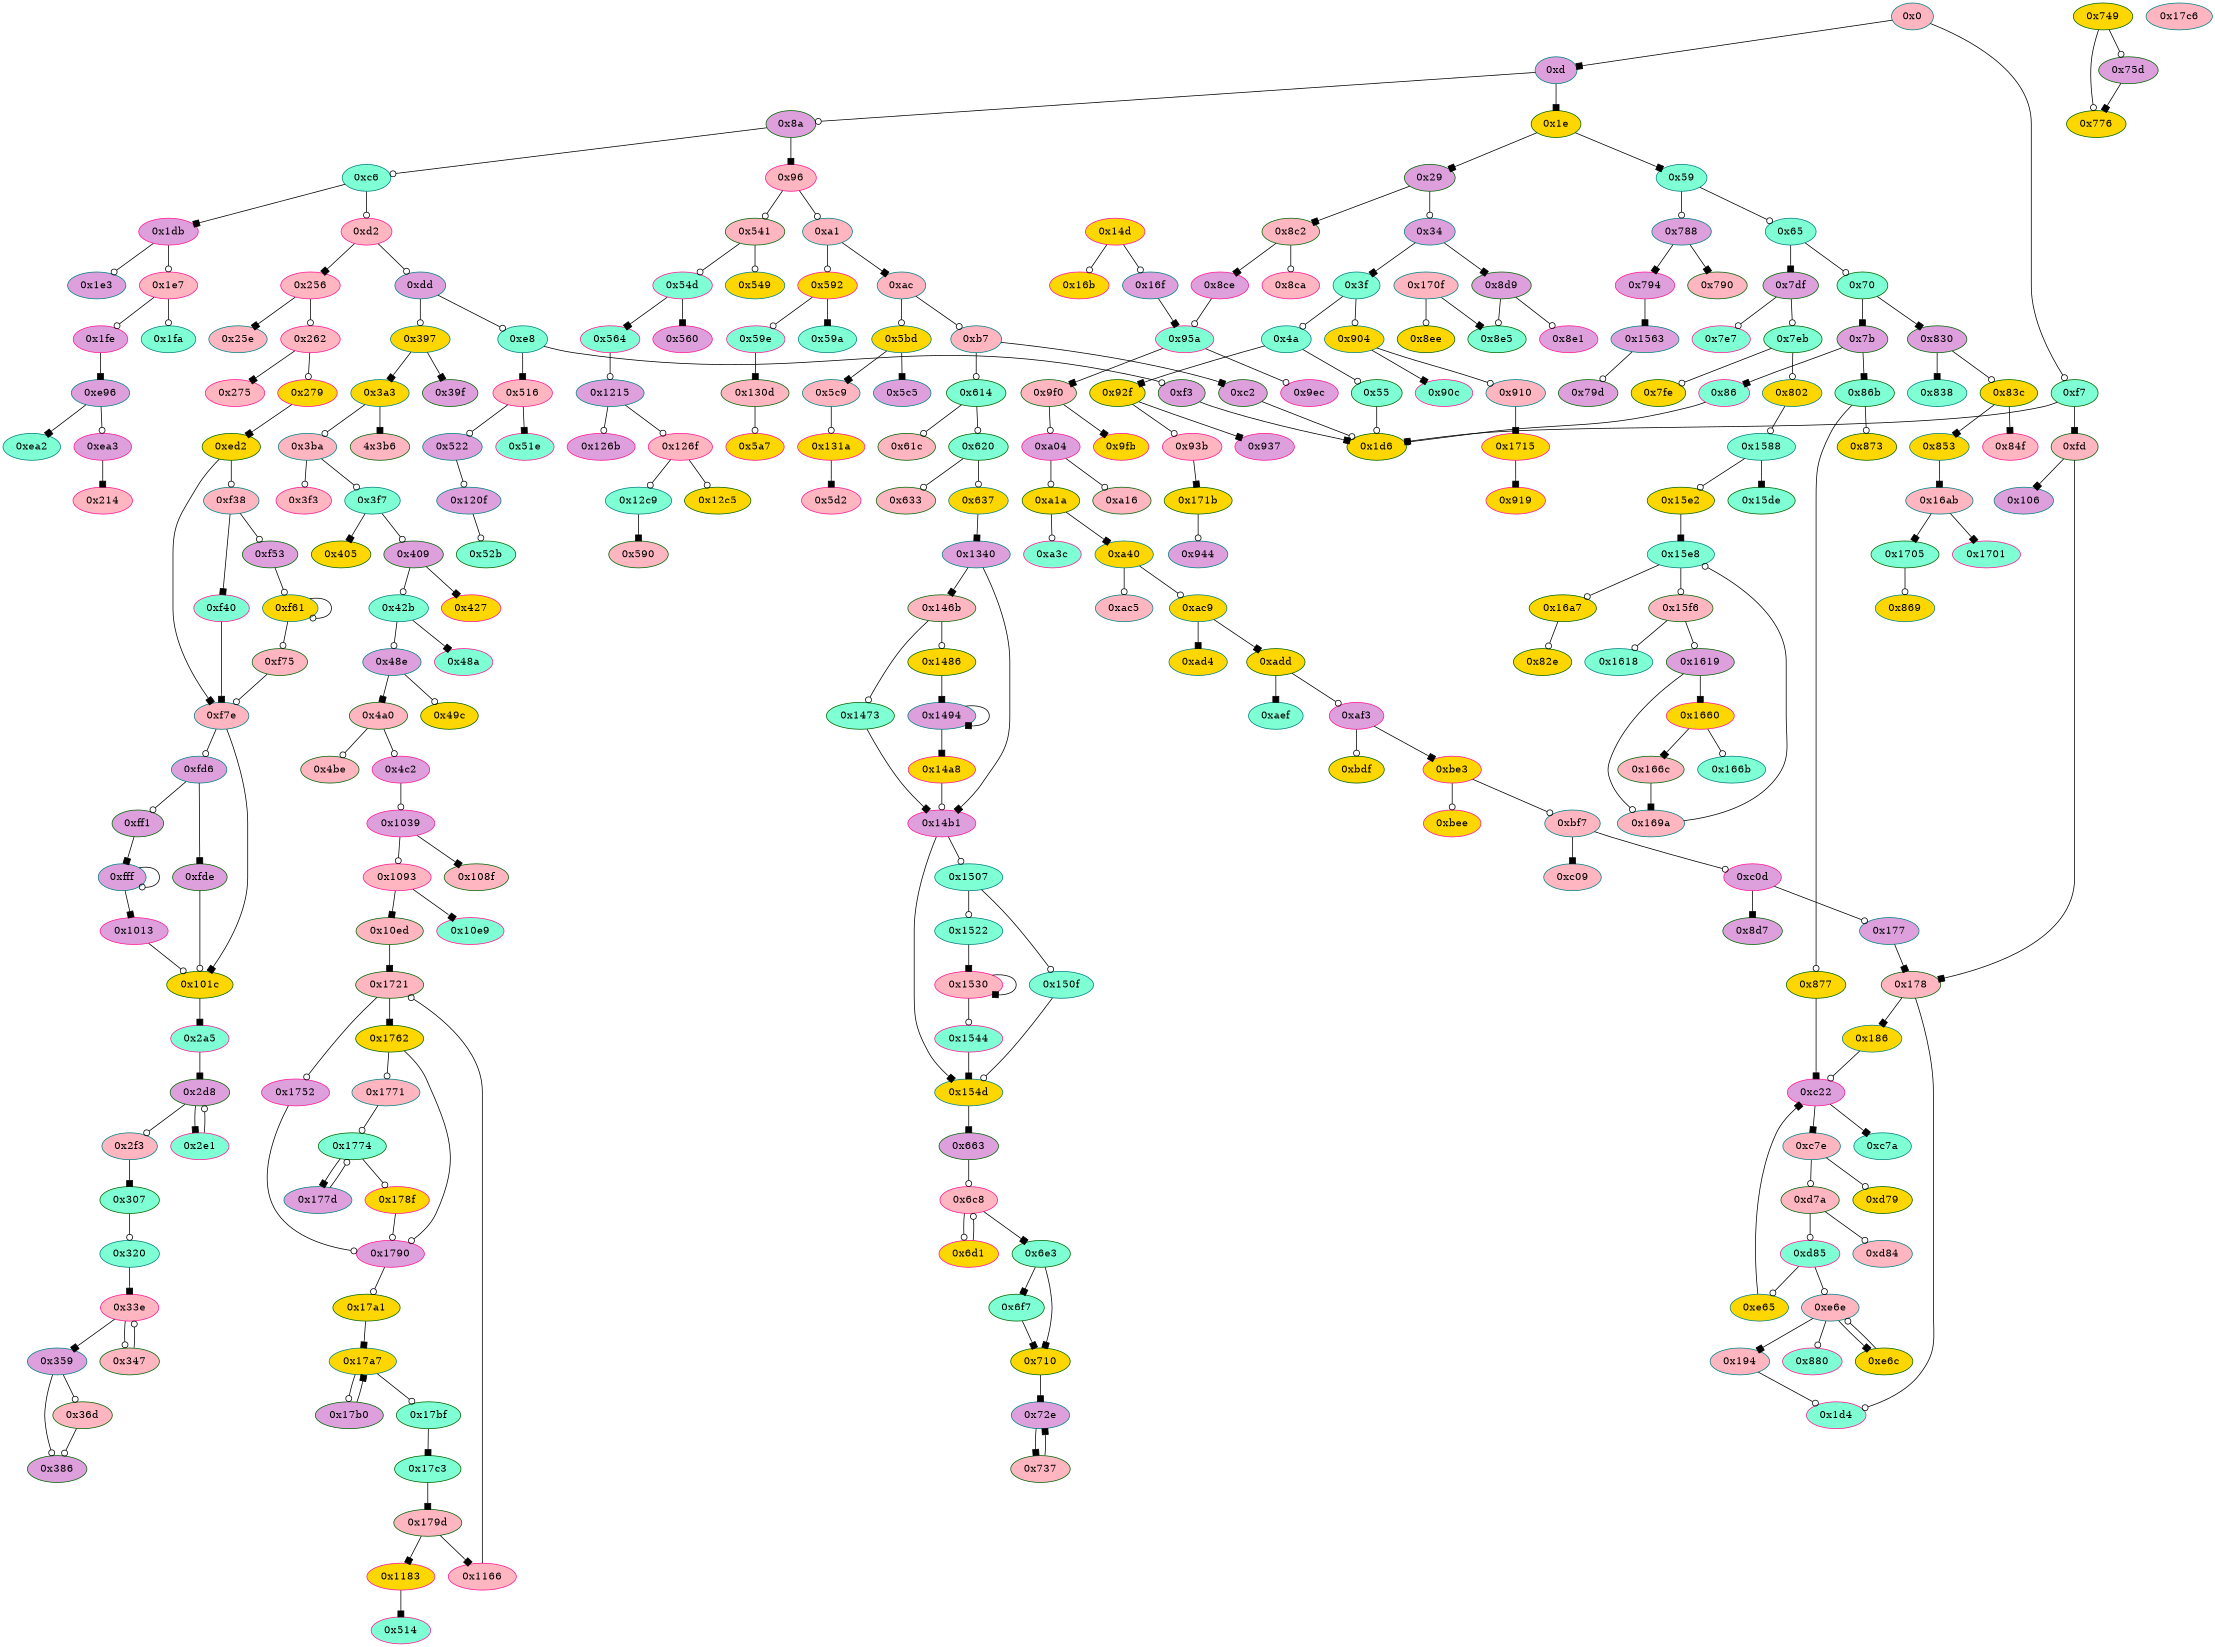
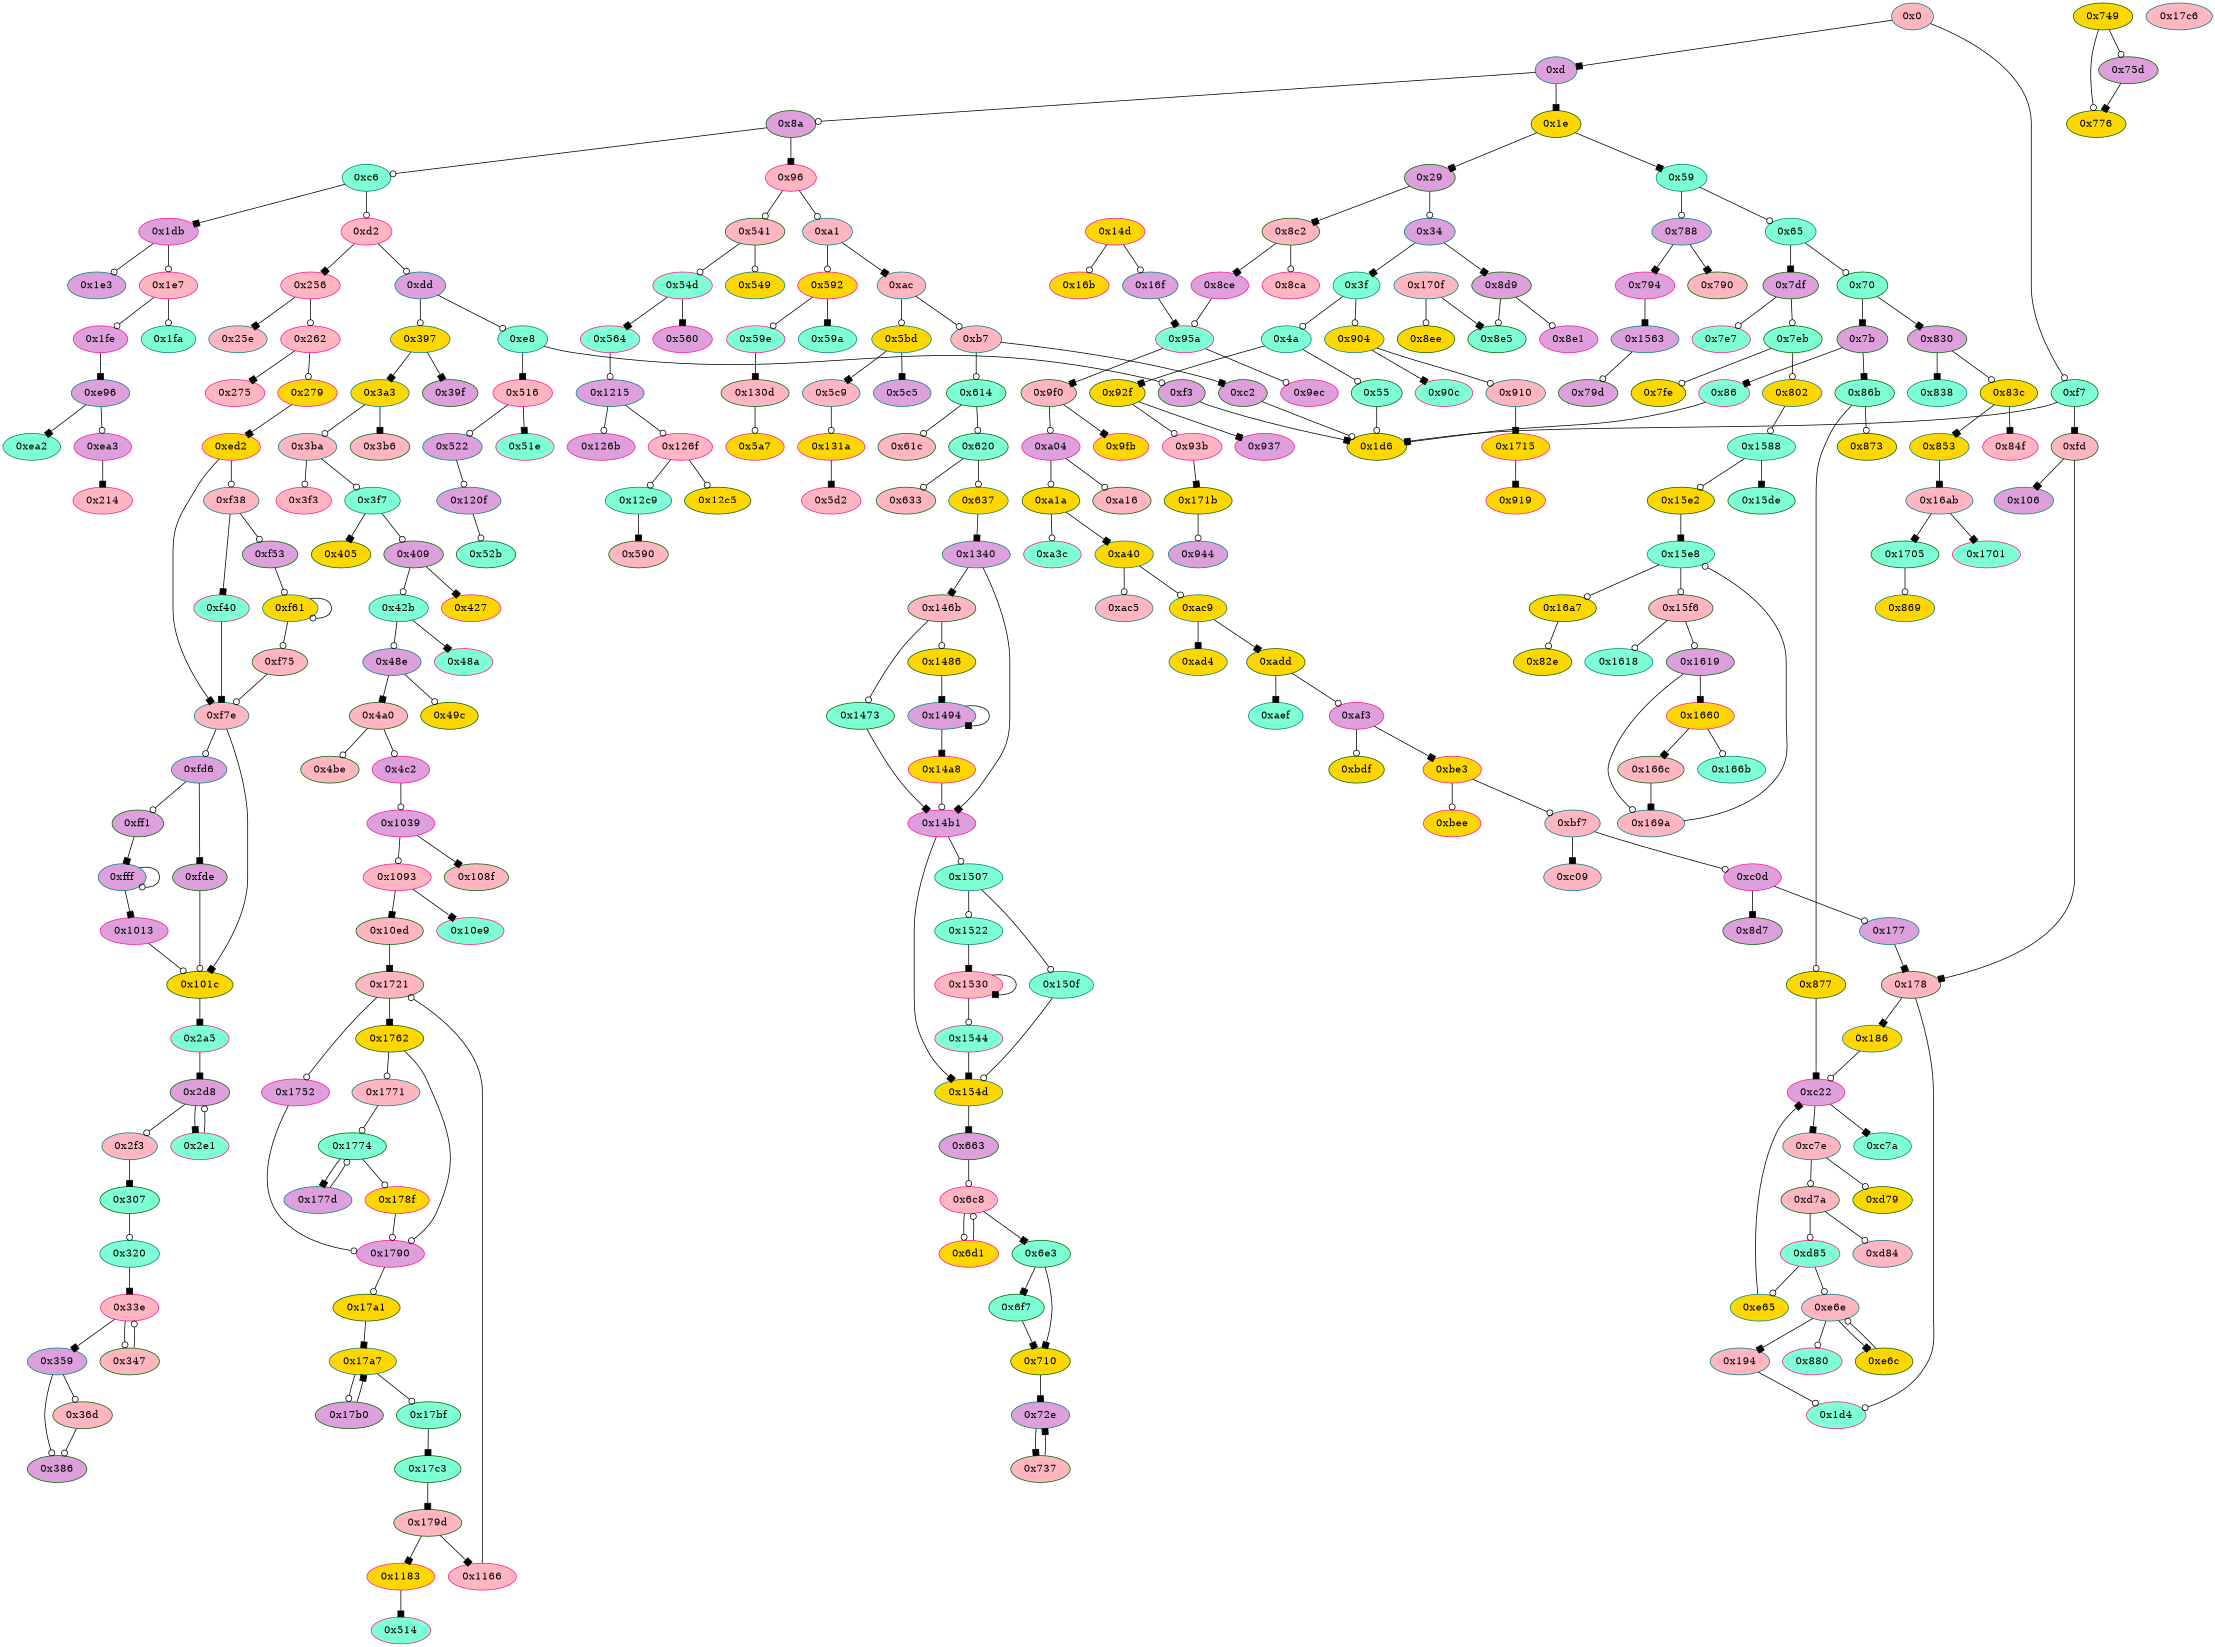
node "0xed2": color darkgreen -> deeppink
node "4x3b6": label "4x3b6" -> "0x3b6"
